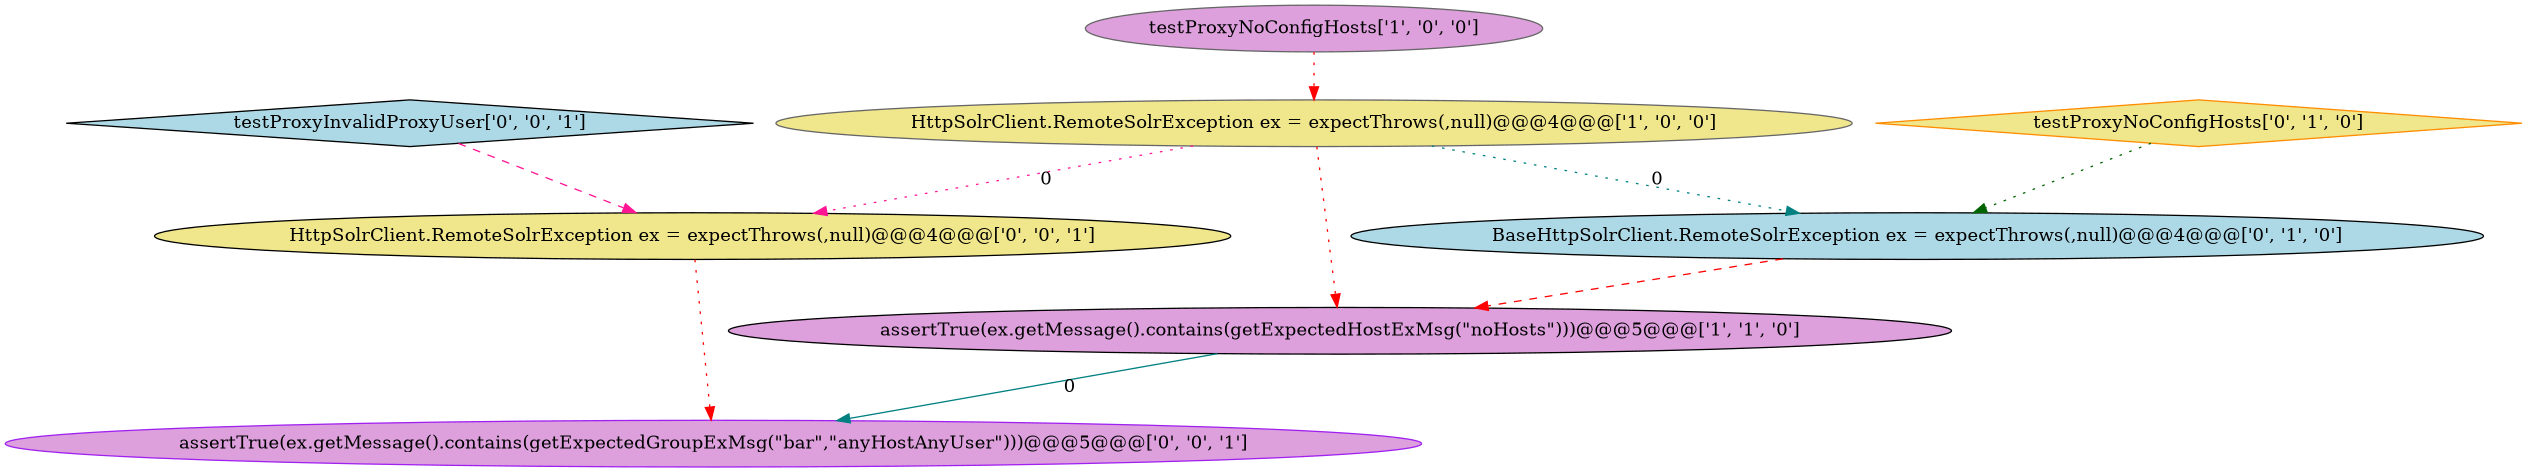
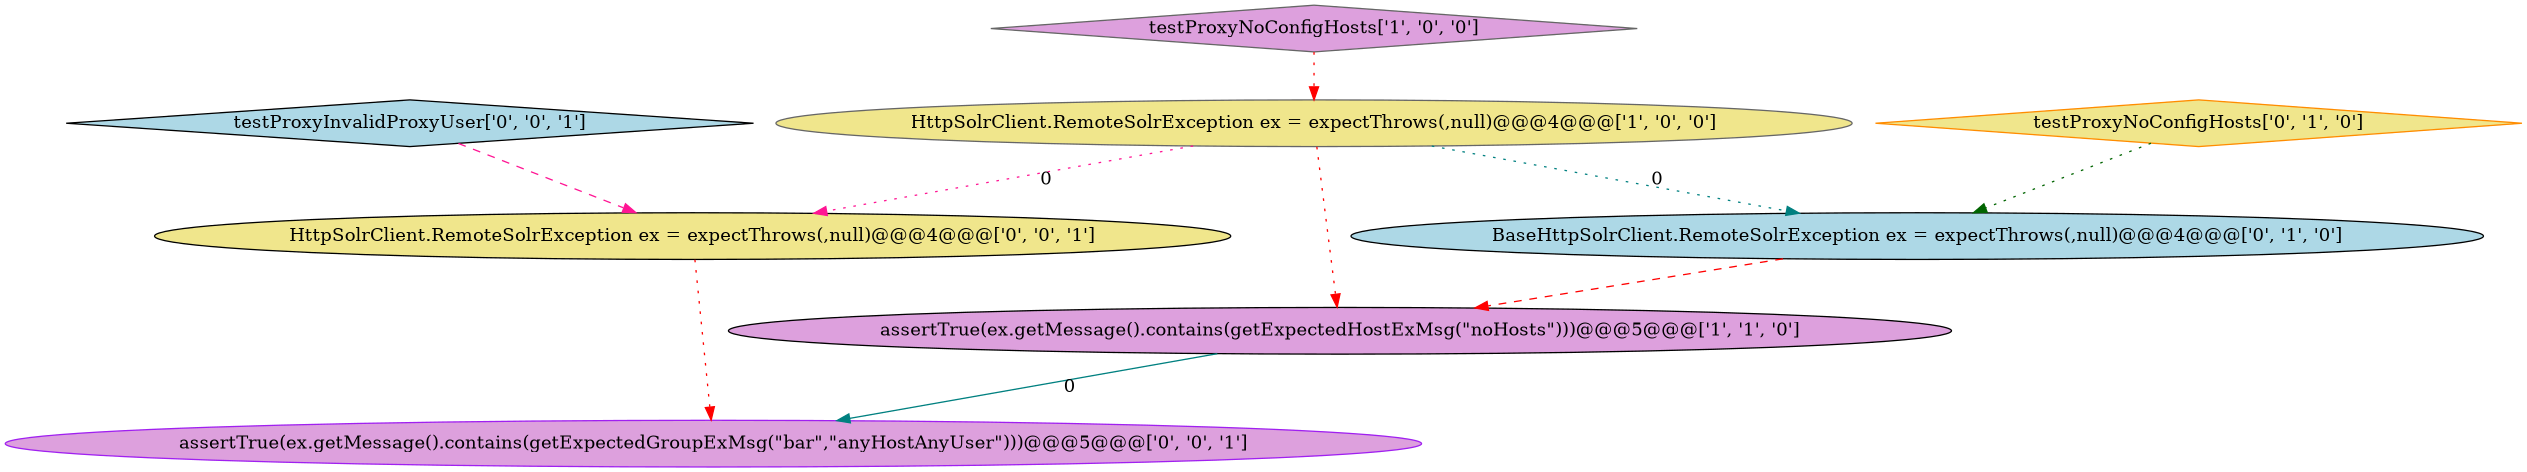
node "testProxyNoConfigHosts['1', '0', '0']": shape ellipse -> diamond
